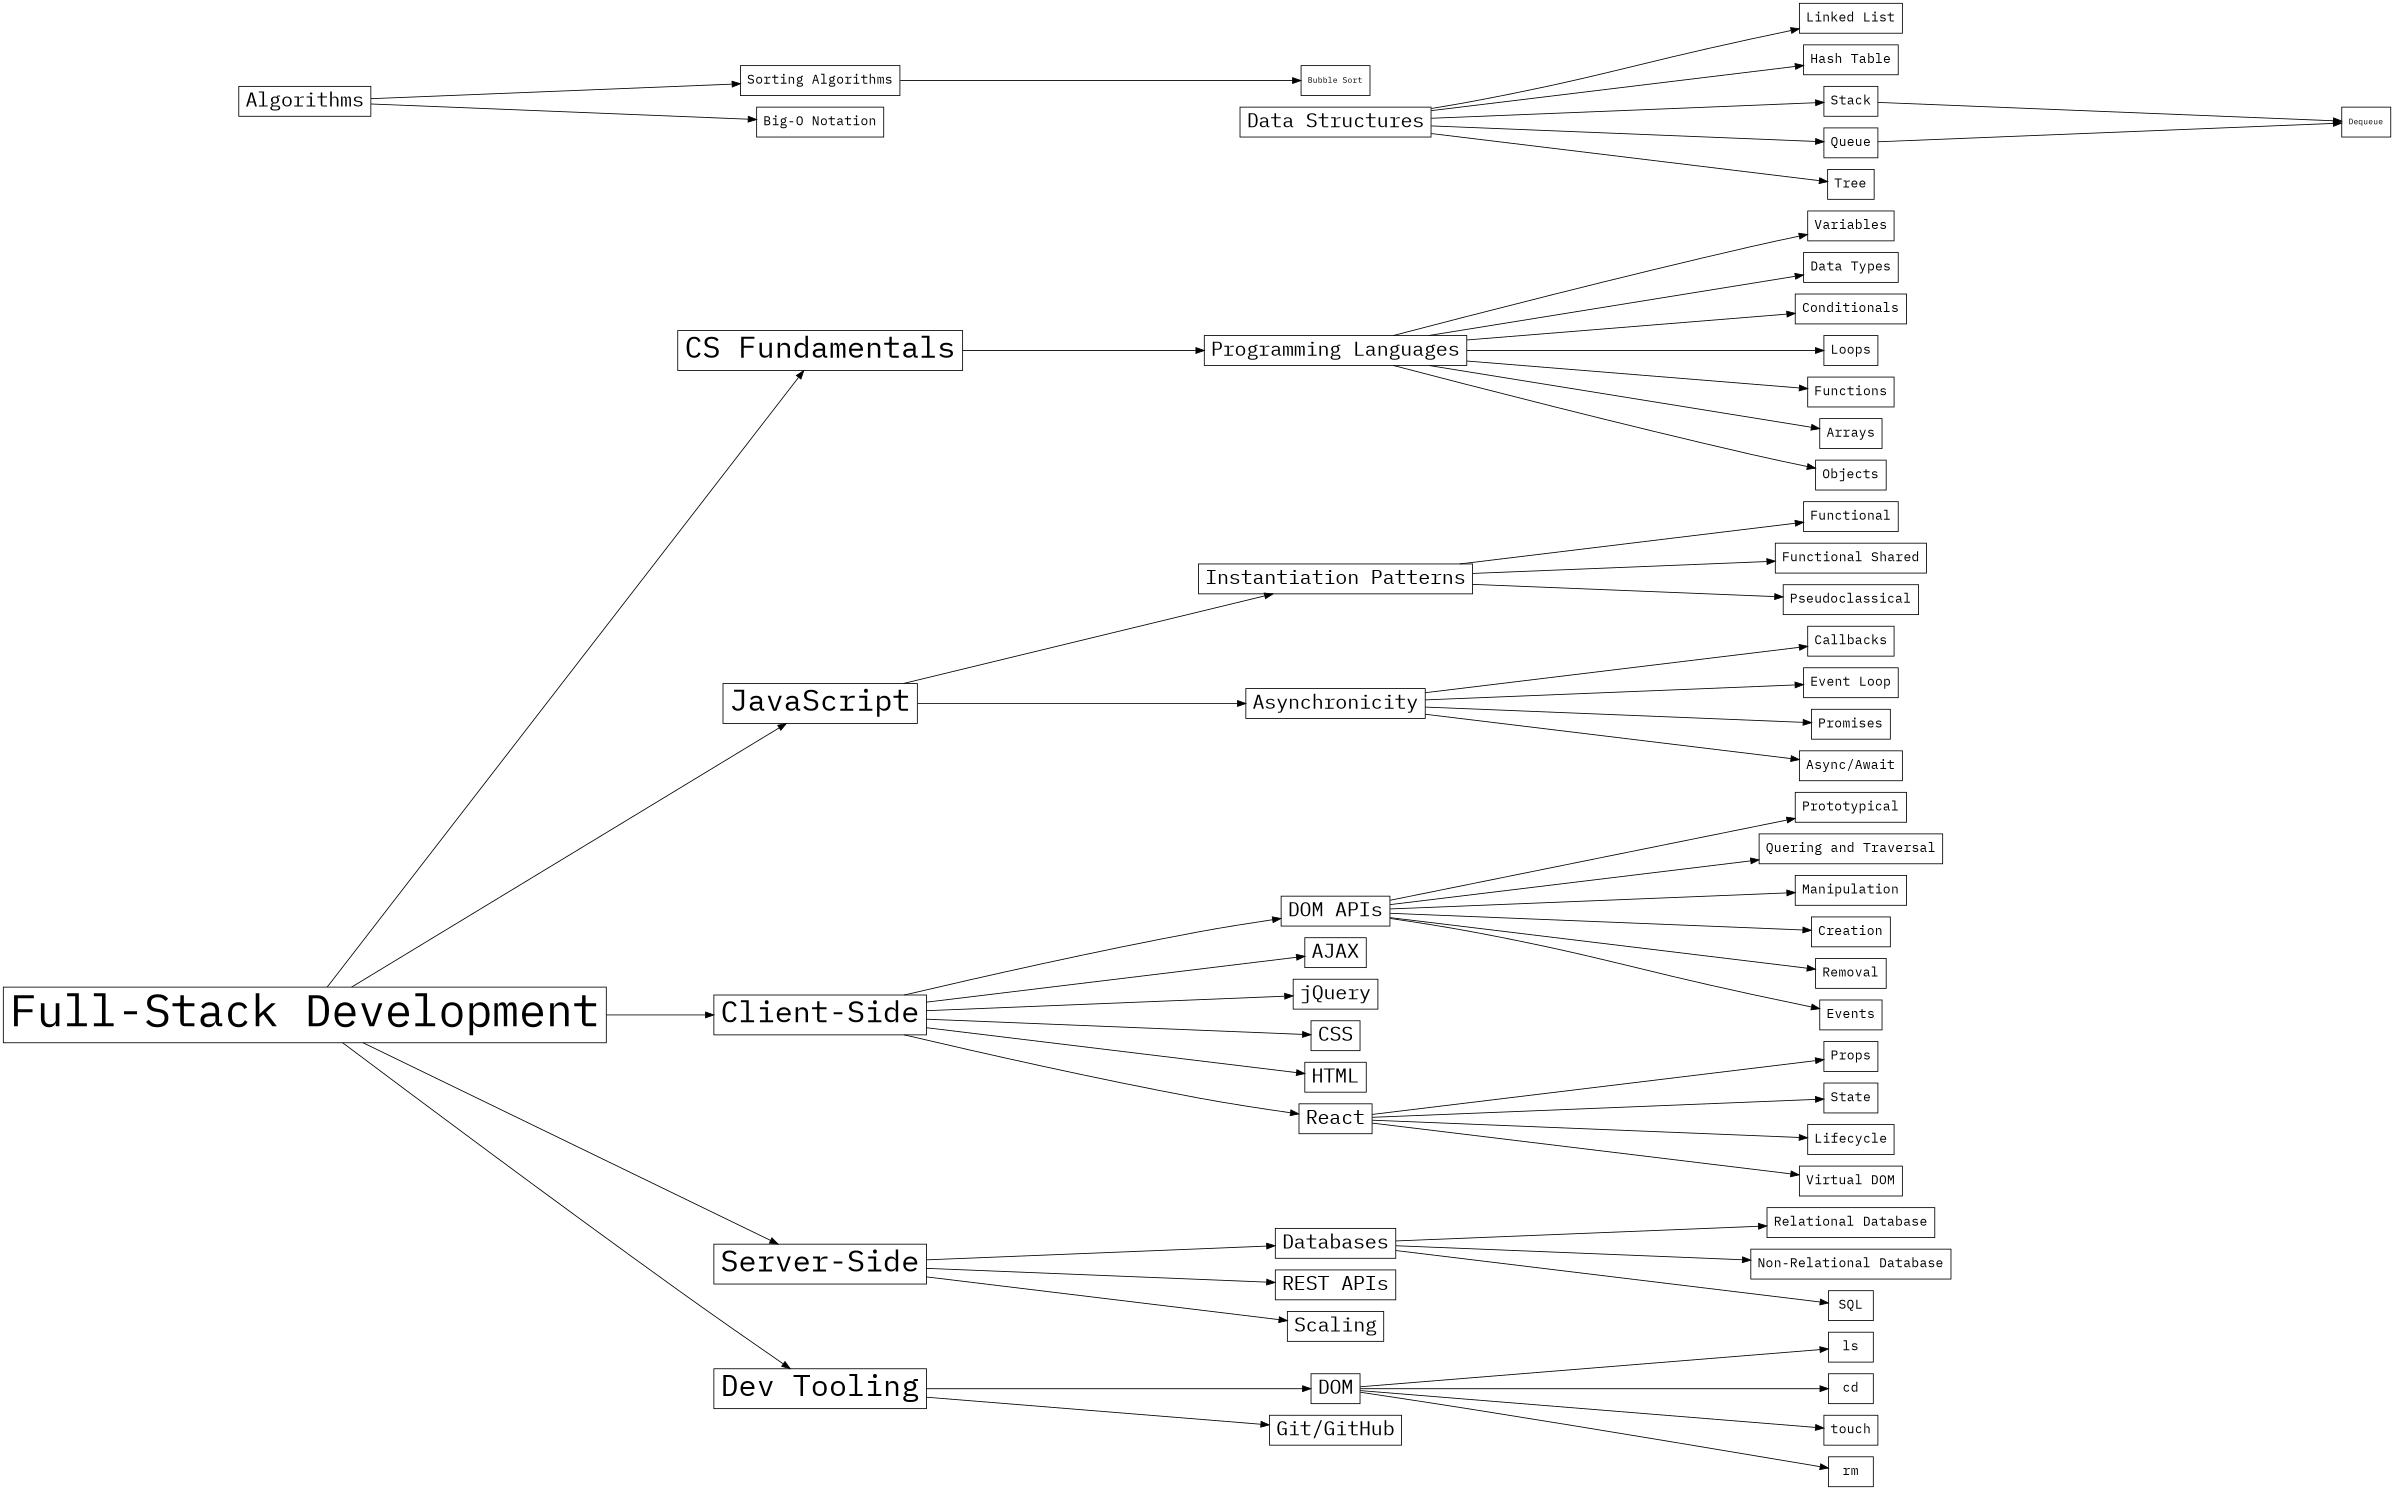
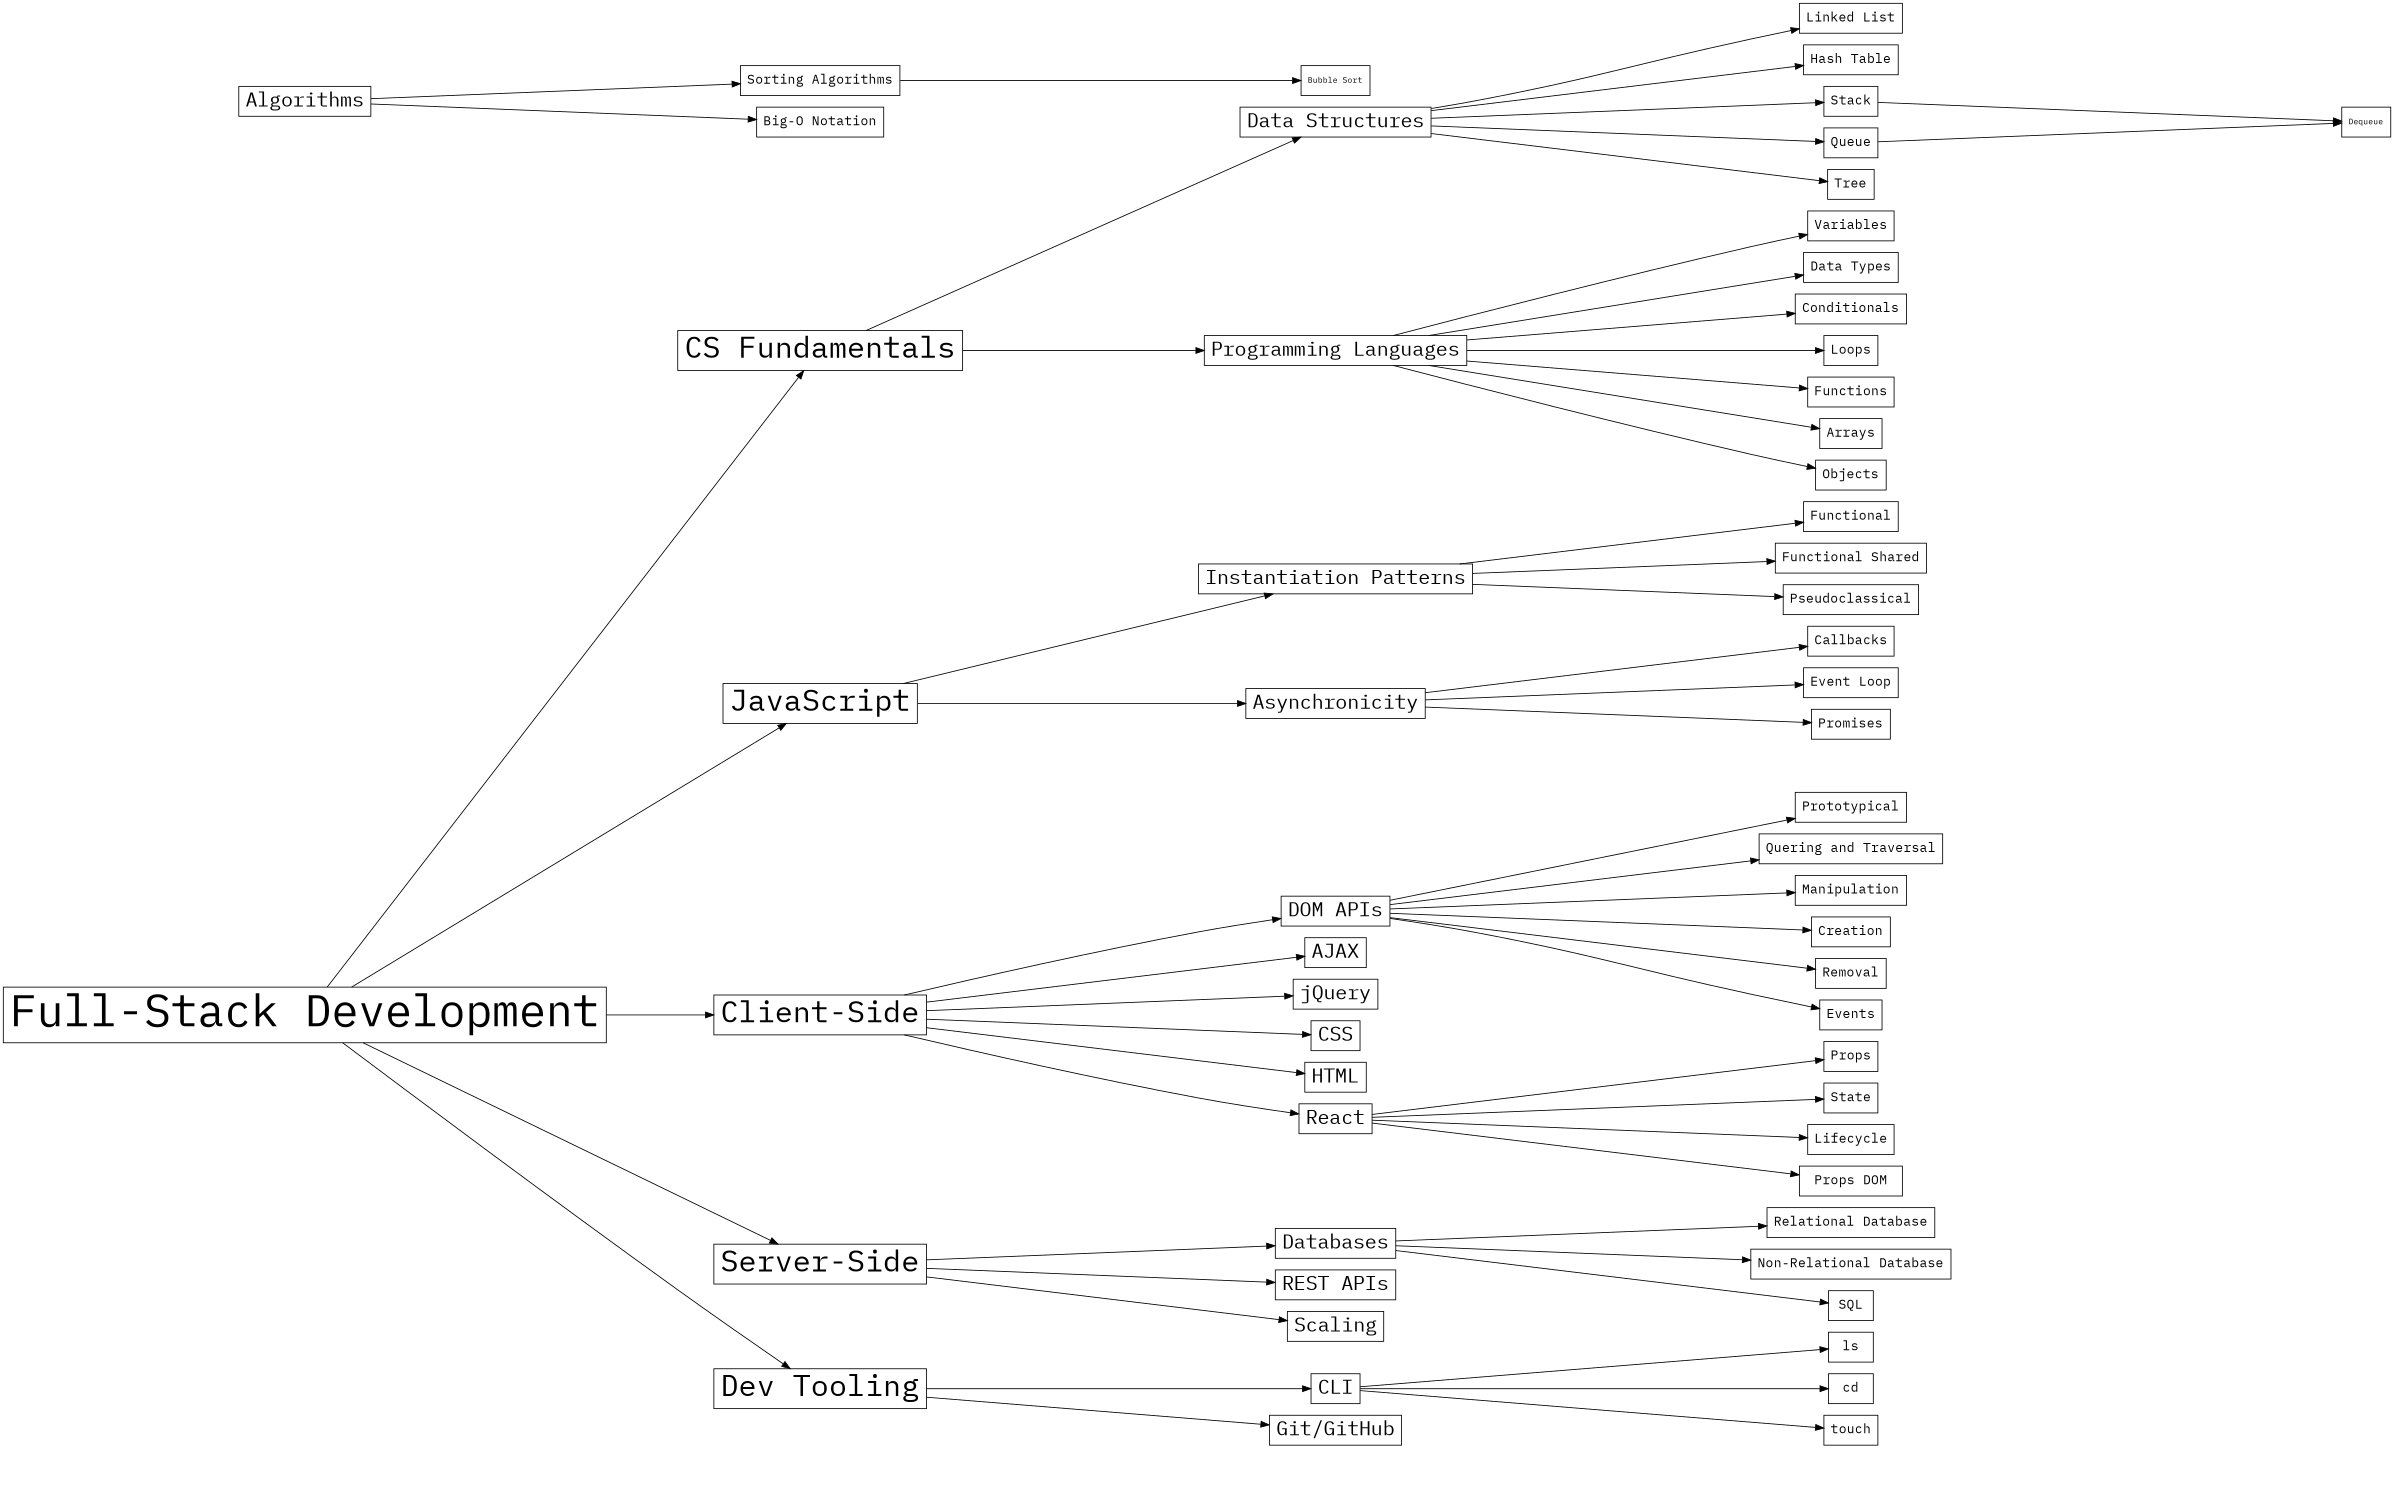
edge "CS Fundamentals" -> "Data Structures": added
node "Async/Await": removed
node "Virtual DOM": label "Virtual DOM" -> "Props DOM"
node "DOM": label "DOM" -> "CLI"
node "rm": removed
